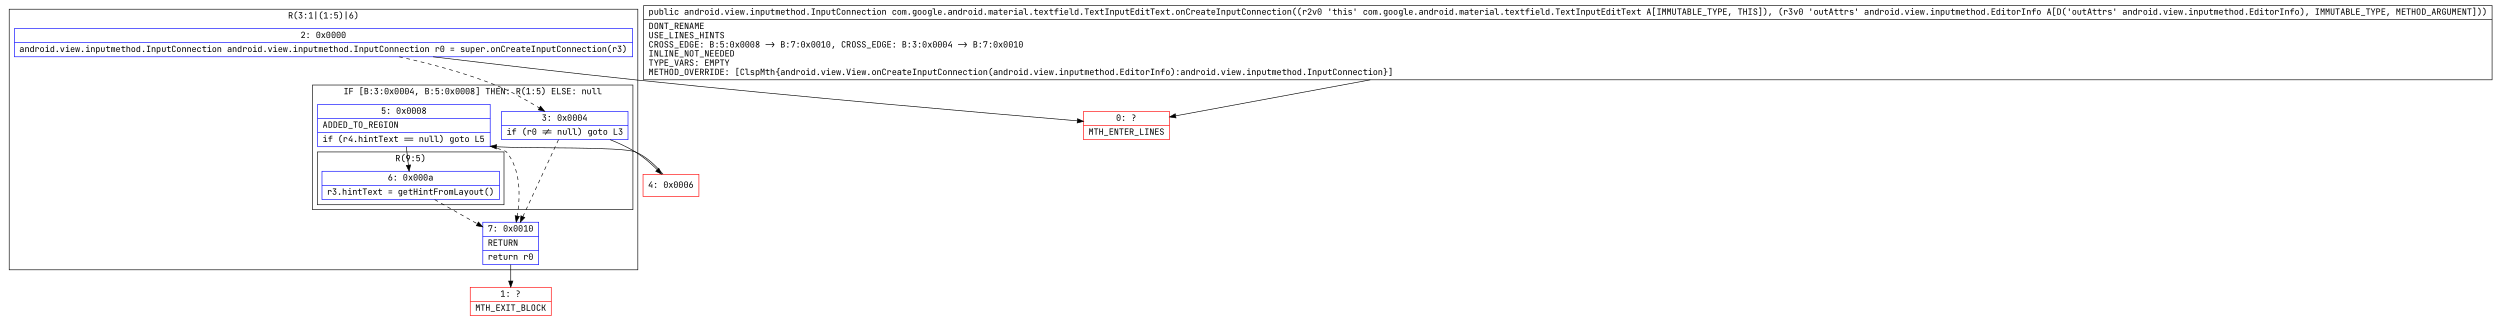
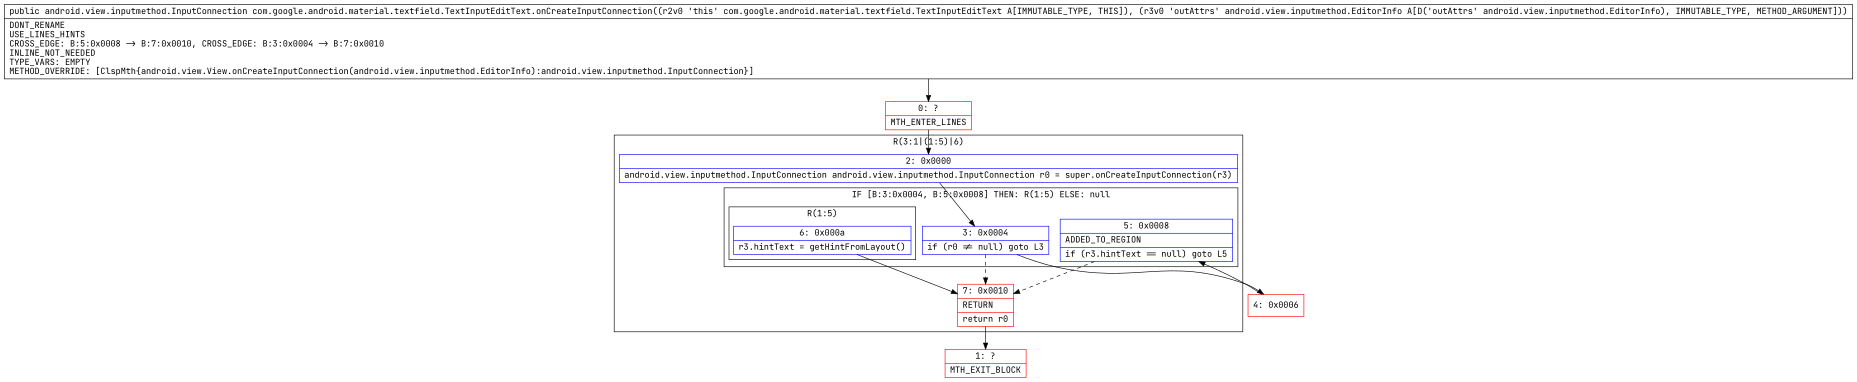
edge "2: 0x0000" -> "3: 0x0004": style dashed -> solid
edge "2: 0x0000" -> "0: ?": reversed
node "5: 0x0008": text "if (r4.hintText == null) goto L5" -> "if (r3.hintText == null) goto L5"
edge "5: 0x0008" -> "6: 0x000a": removed
cluster "R(9:5)": label "R(9:5)" -> "R(1:5)"
edge "6: 0x000a" -> "7: 0x0010": style dashed -> solid
node "7: 0x0010": color blue -> red
